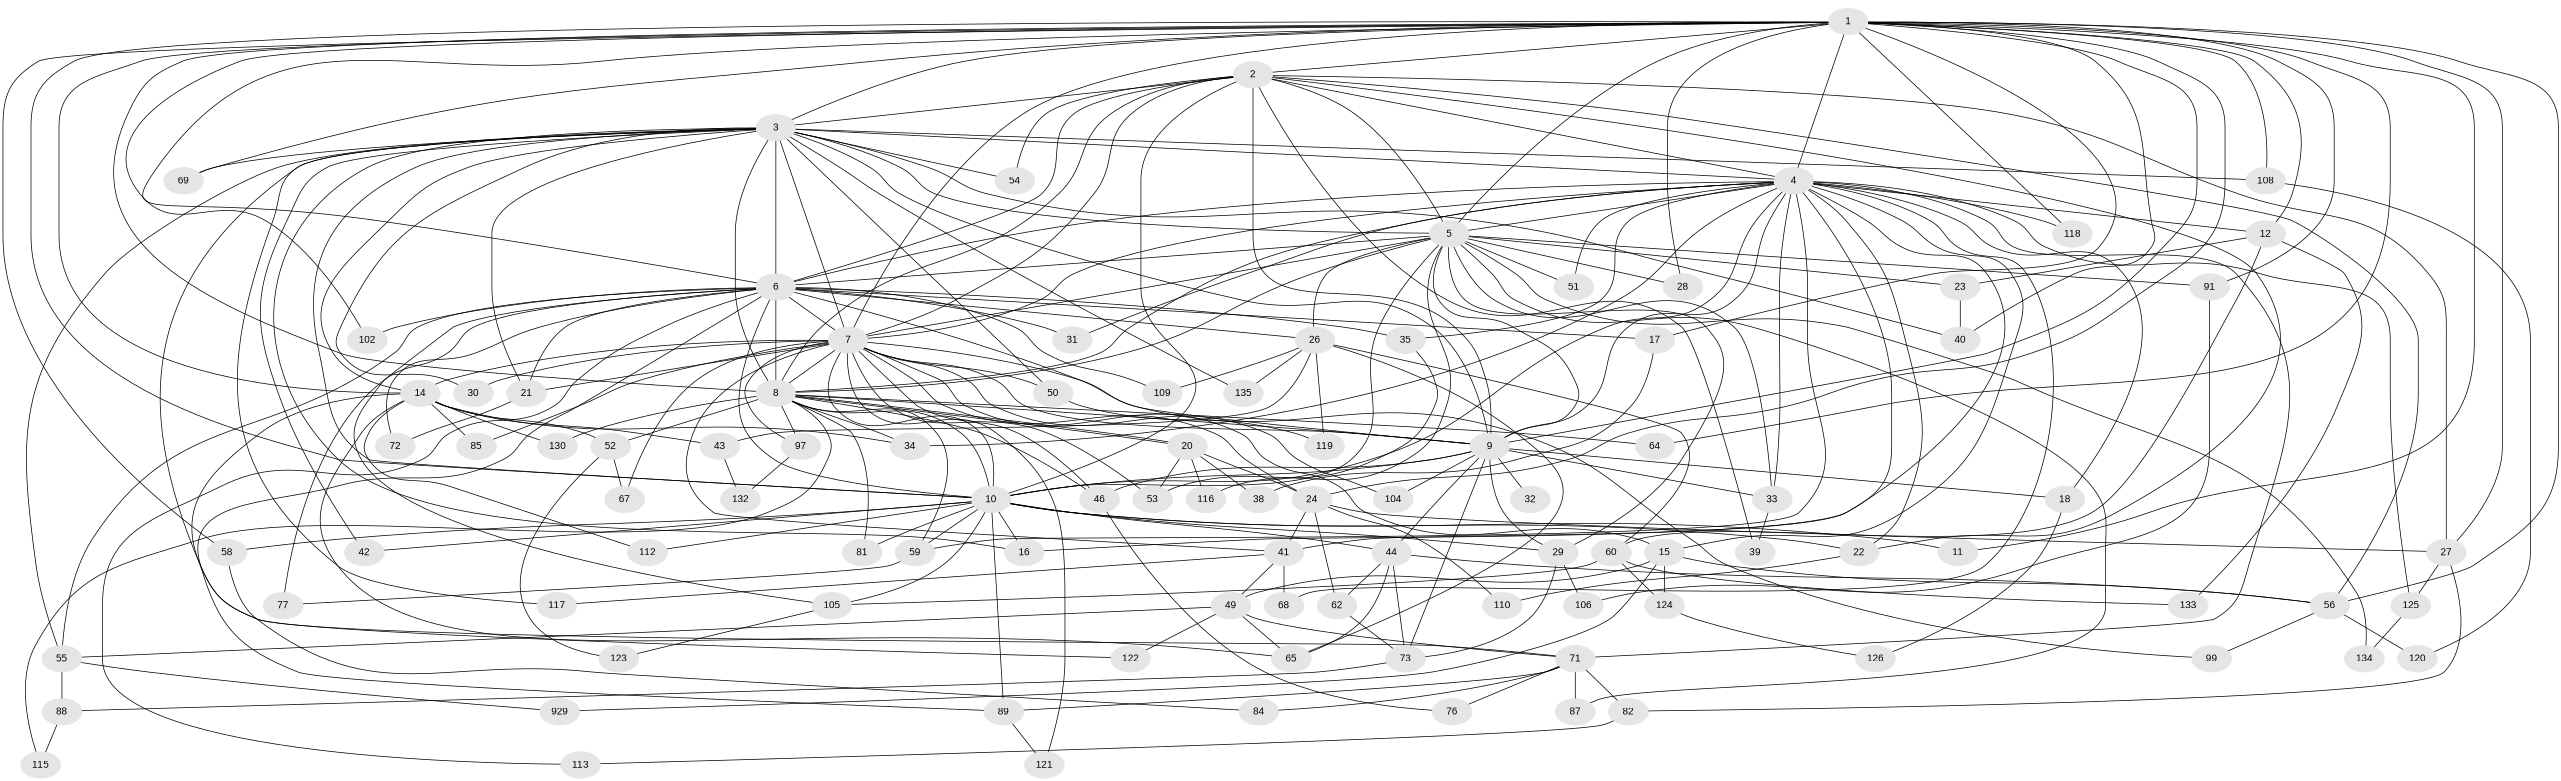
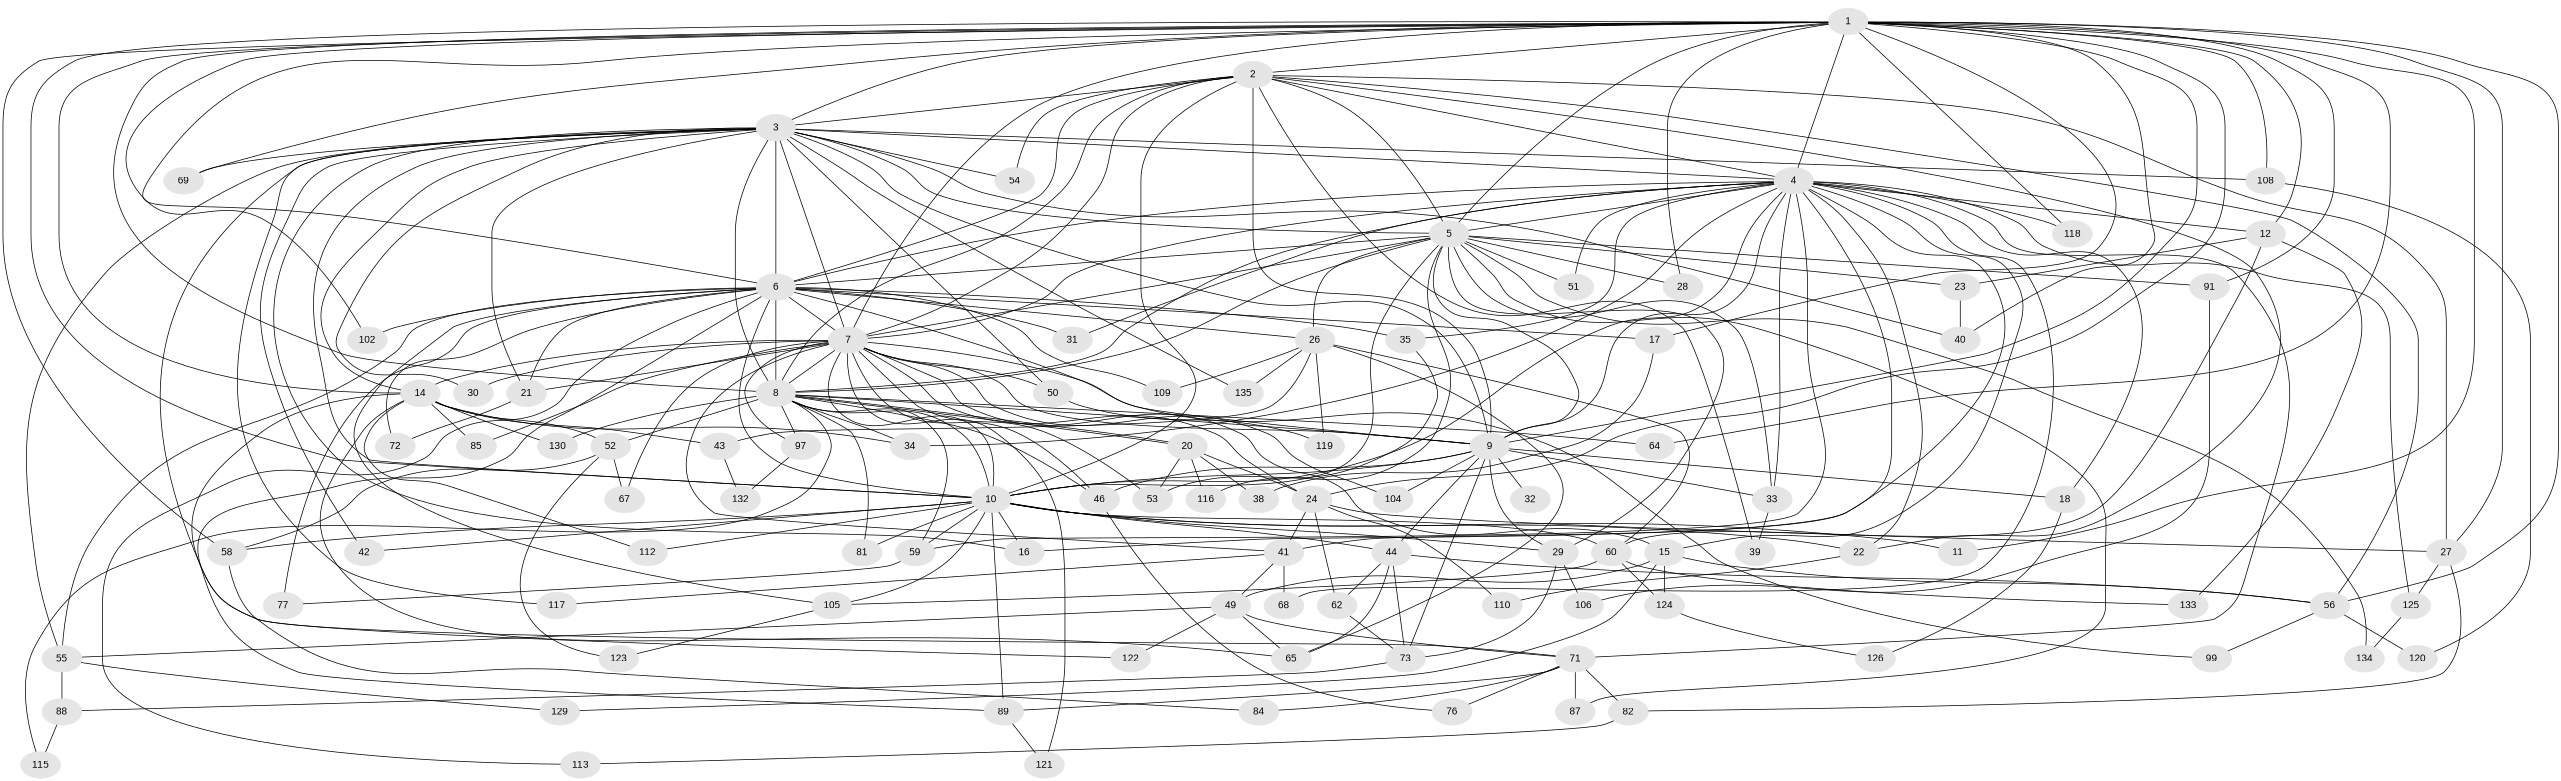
edge "52" -- "58": added
edge "10" -- "60": added
node "929": label "929" -> "129"
